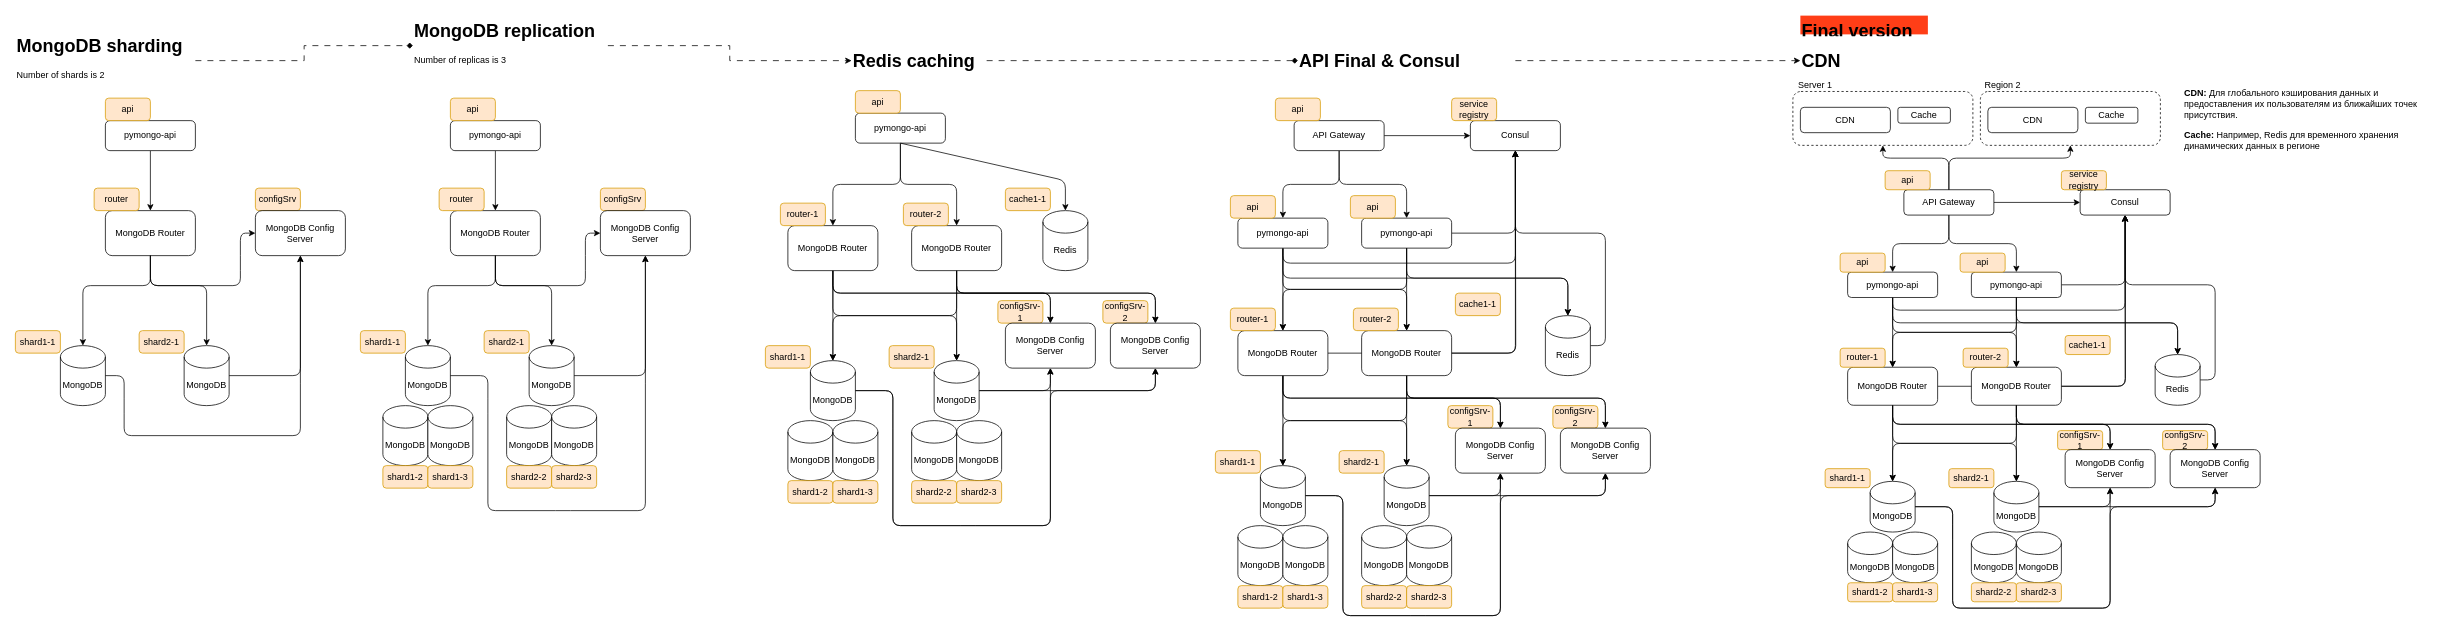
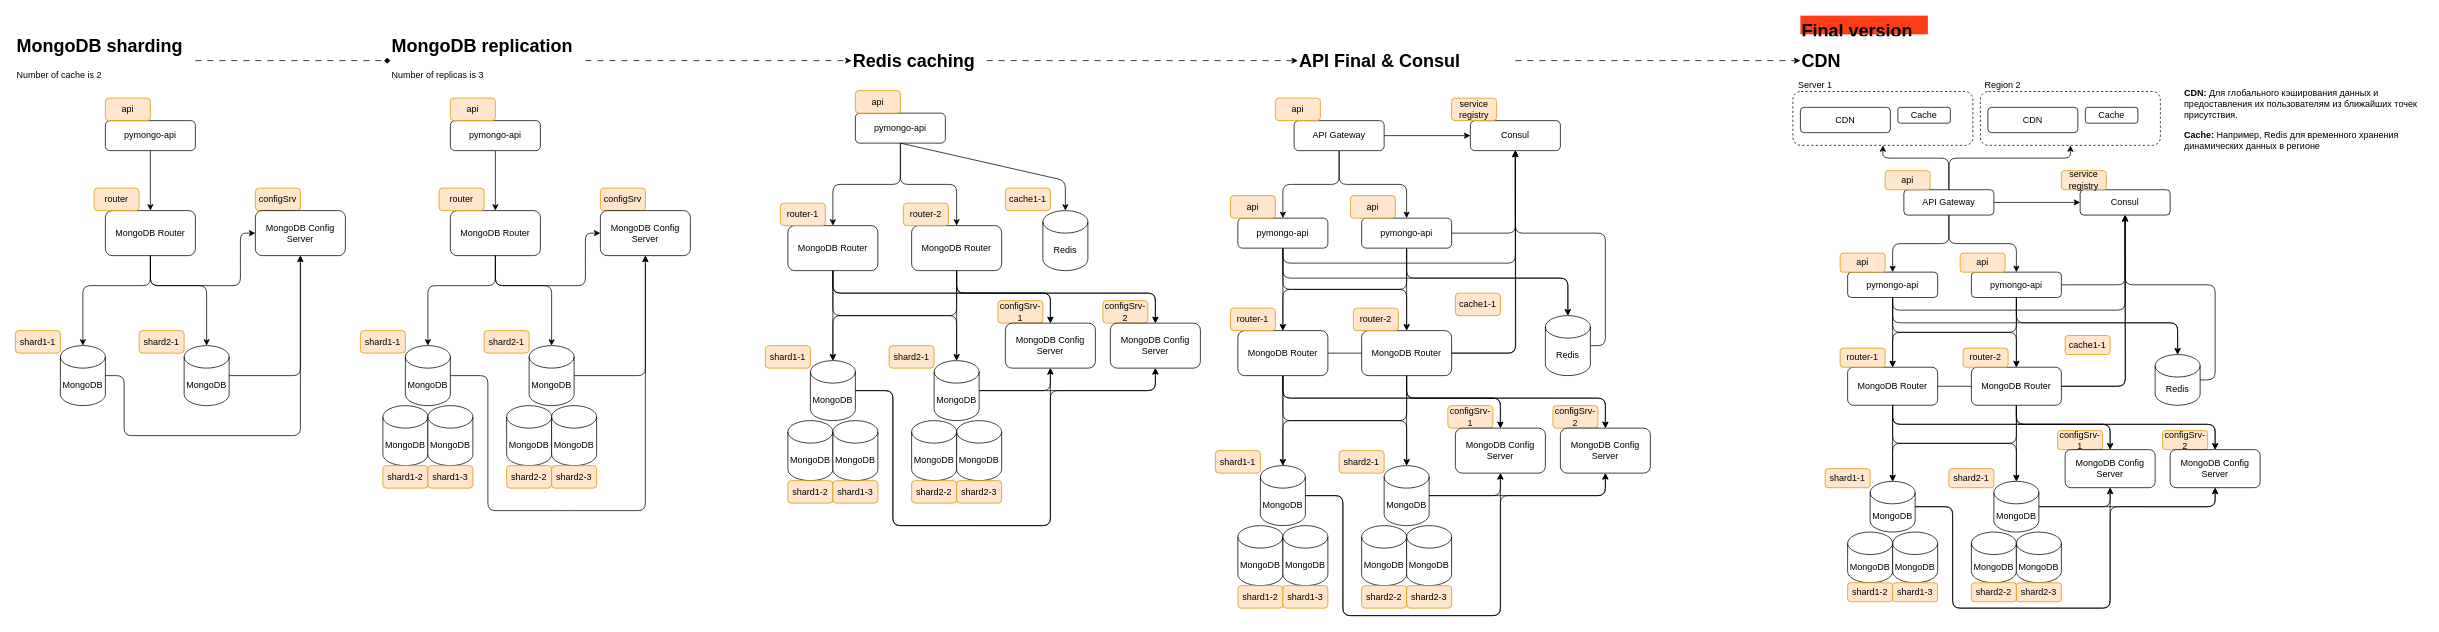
node "MongoDB replicationNumber of replicas is 3": moved (510, 45) -> (488, 60)
node "MongoDB shardingNumber of shards is 2": label "MongoDB shardingNumber of shards is 2" -> "MongoDB shardingNumber of cache is 2"
edge "Redis caching" -> "API Final & Consul": arrowhead diamond -> classic
